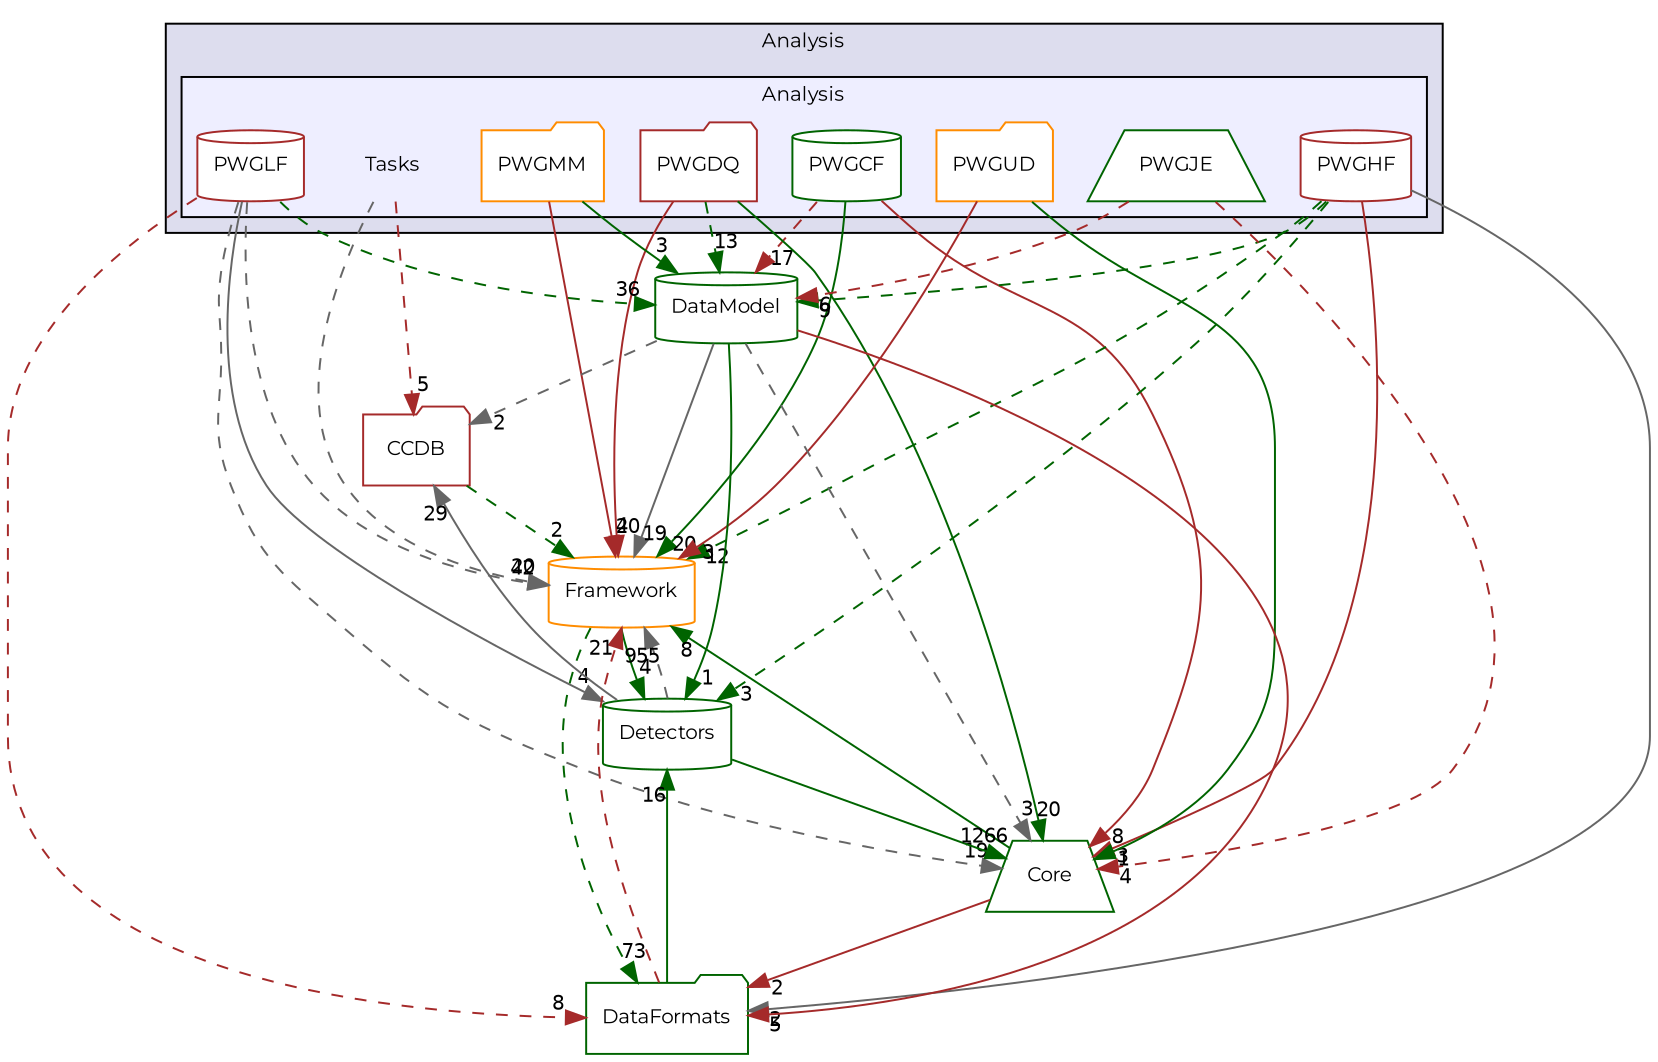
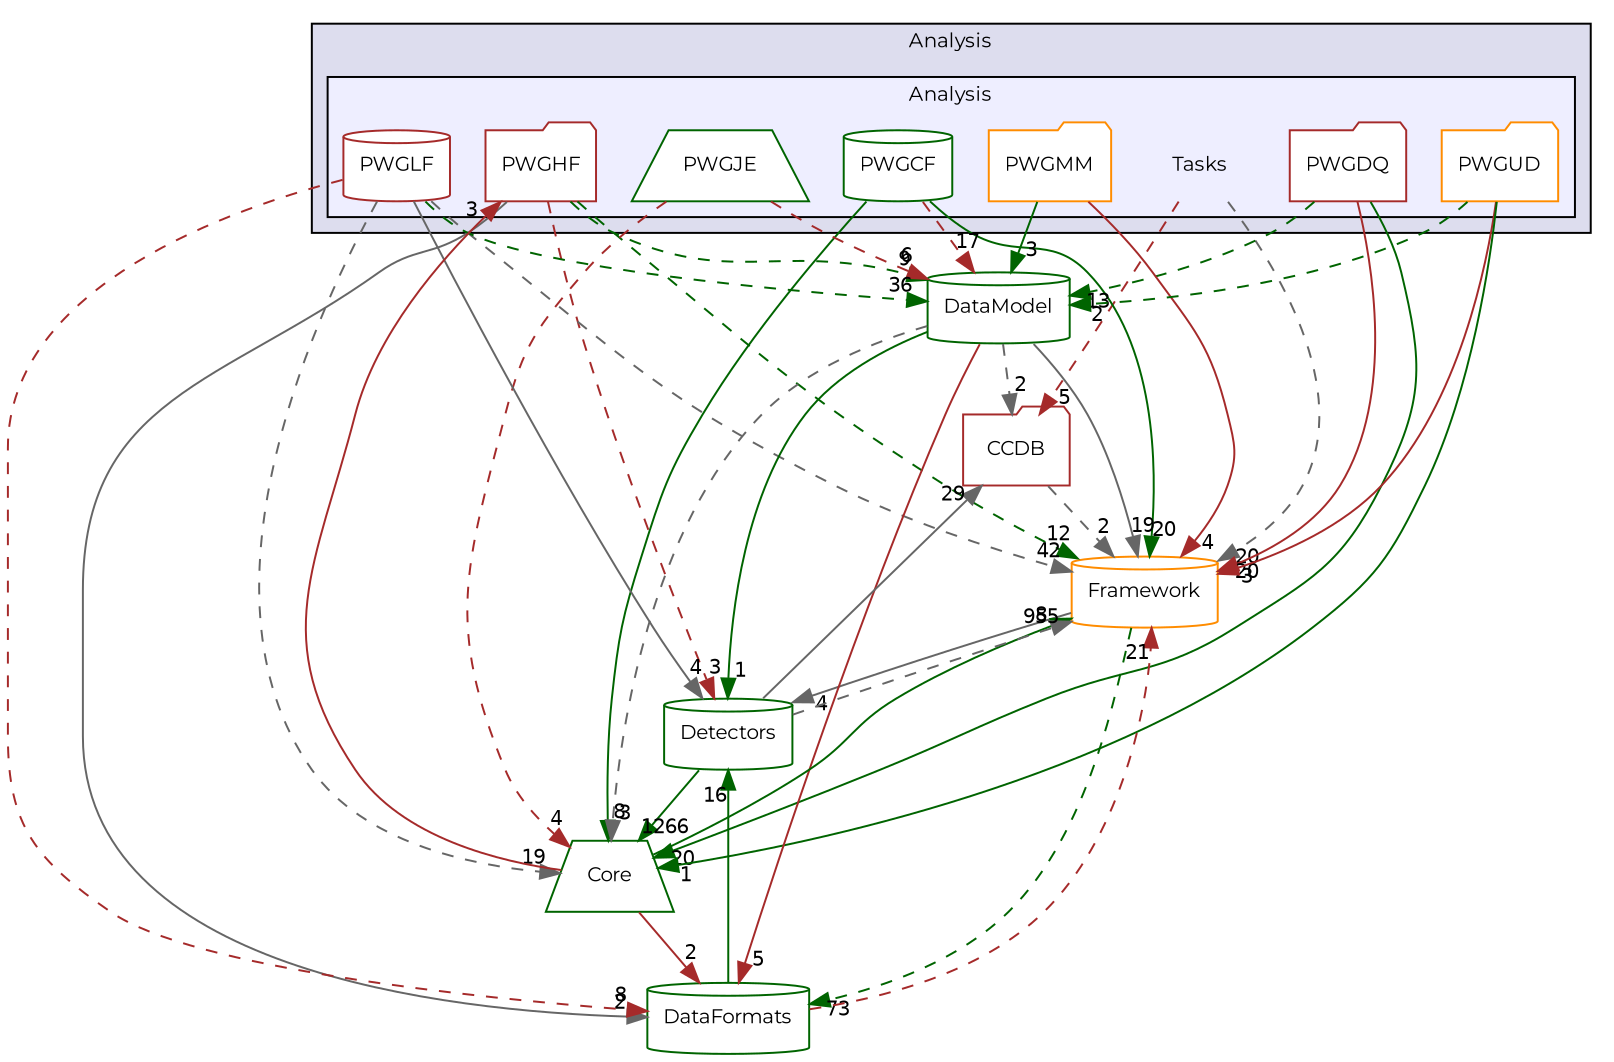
node "PWGHF": shape cylinder -> folder
edge "PWGUD" -> "DataModel": added
edge "PWGCF" -> "Core": color brown -> darkgreen
edge "PWGHF" -> "Detectors": color darkgreen -> brown
edge "CCDB" -> "Framework": color darkgreen -> gray40
edge "PWGHF" -> "Core": reversed
edge "Framework" -> "Detectors": color darkgreen -> gray40
node "DataFormats": shape folder -> cylinder
